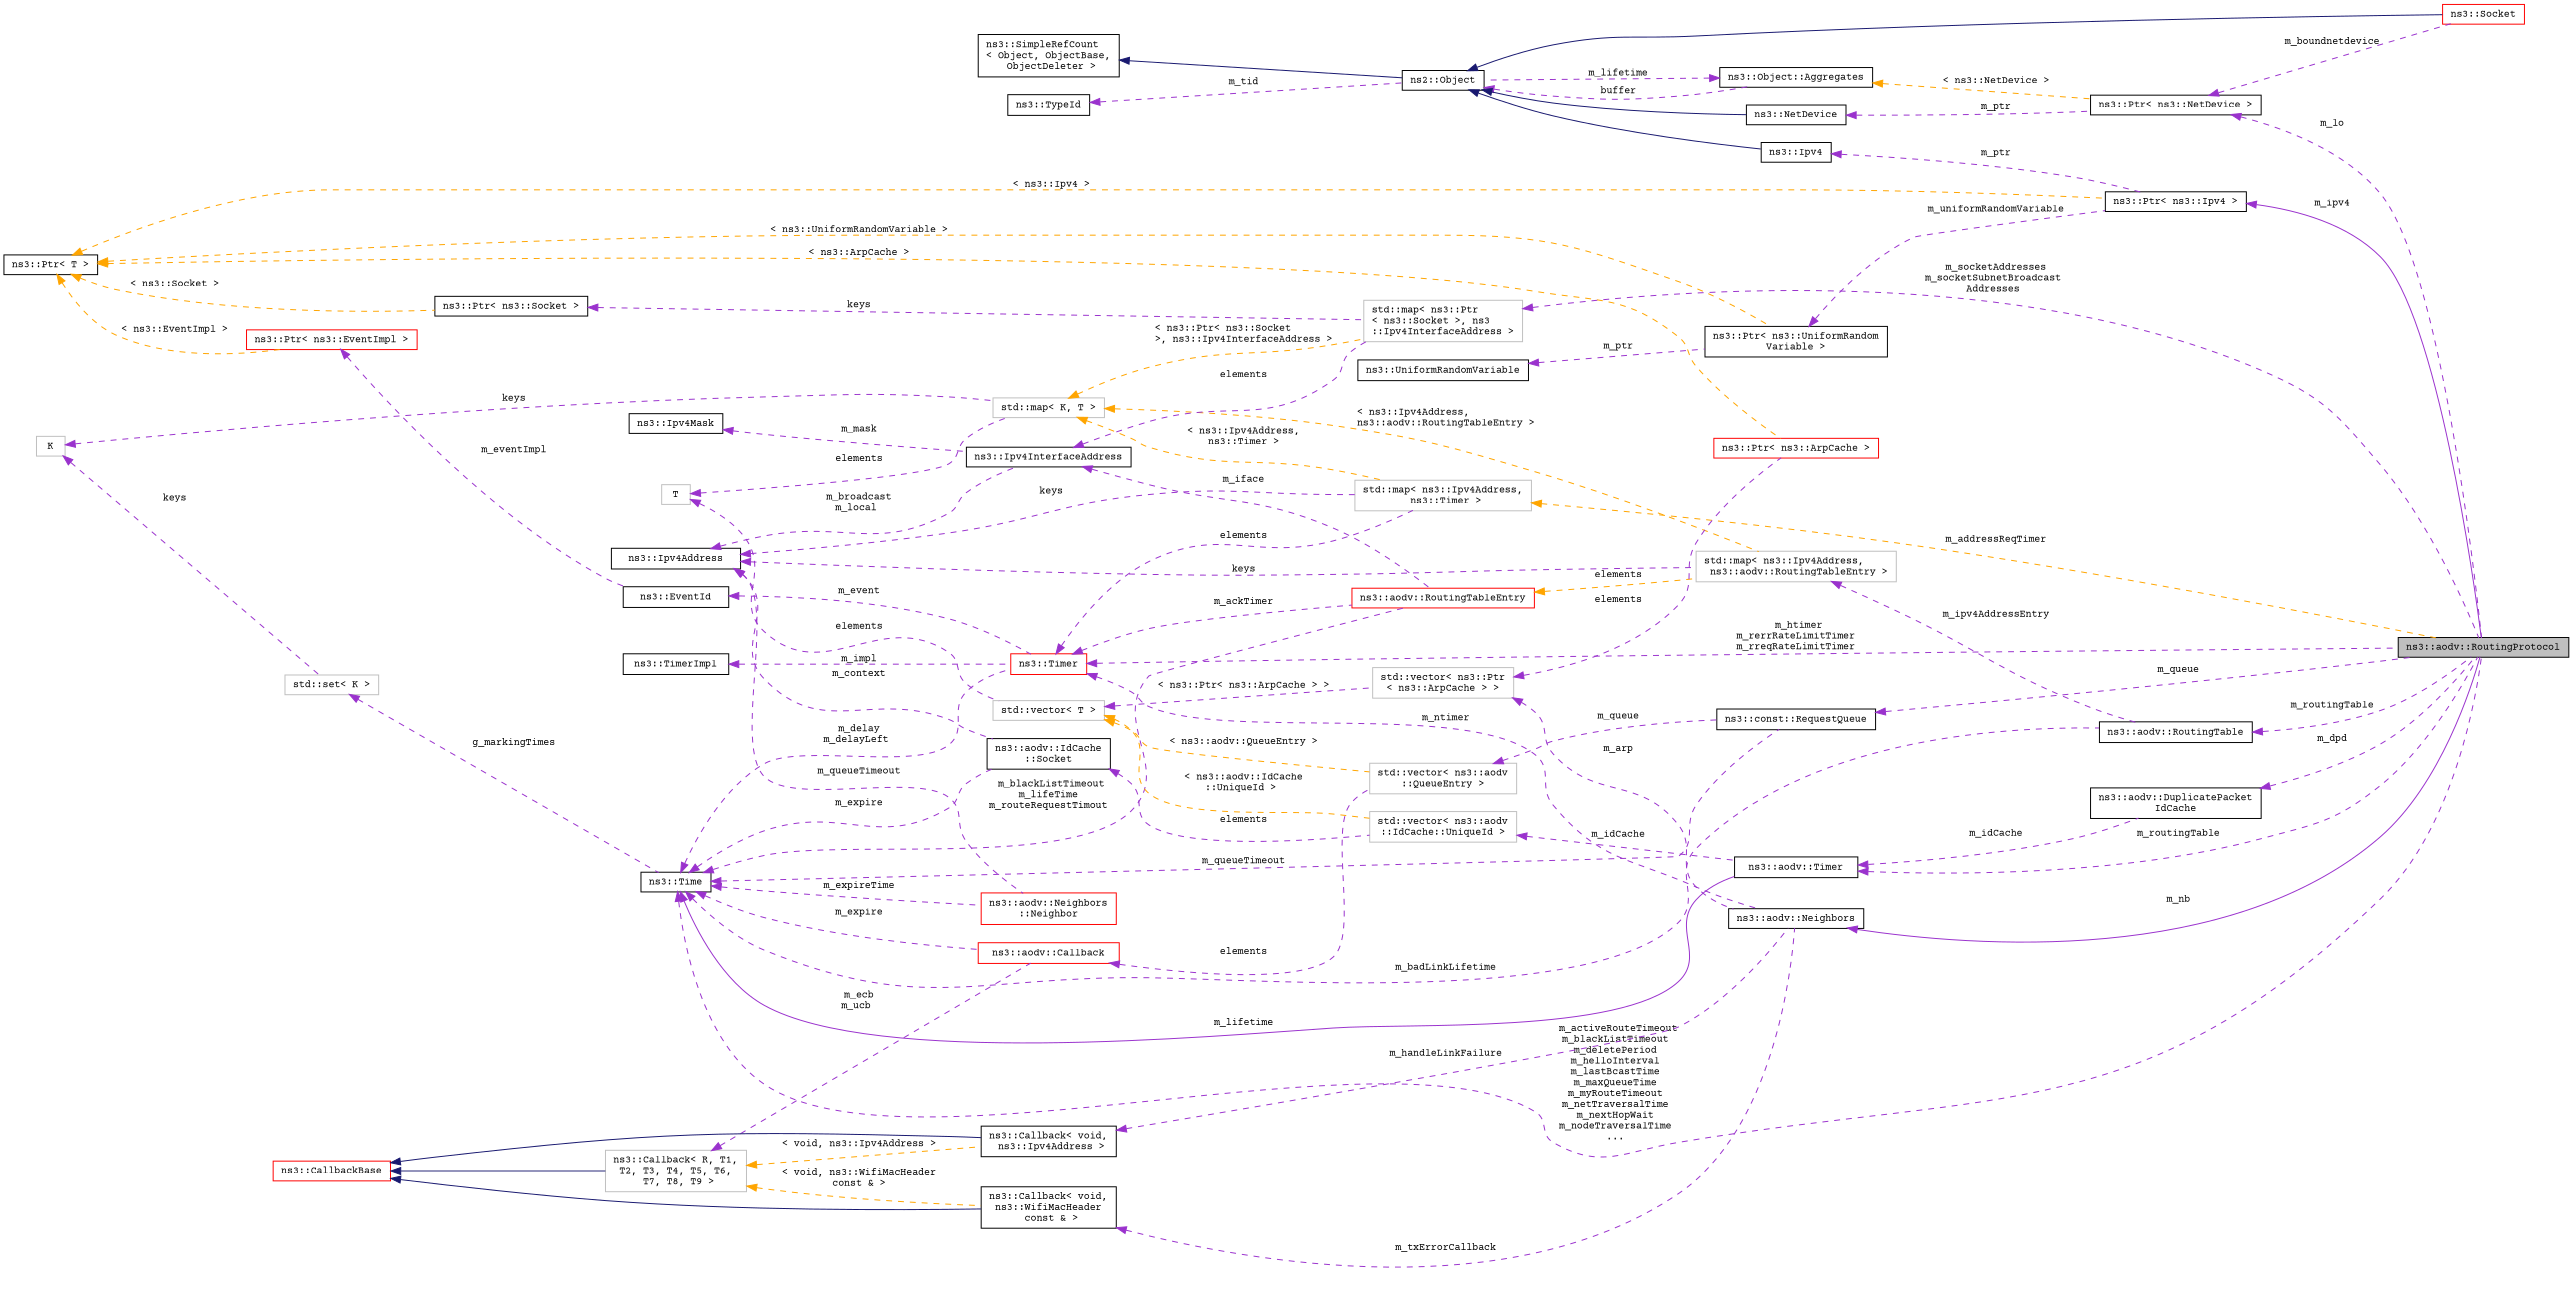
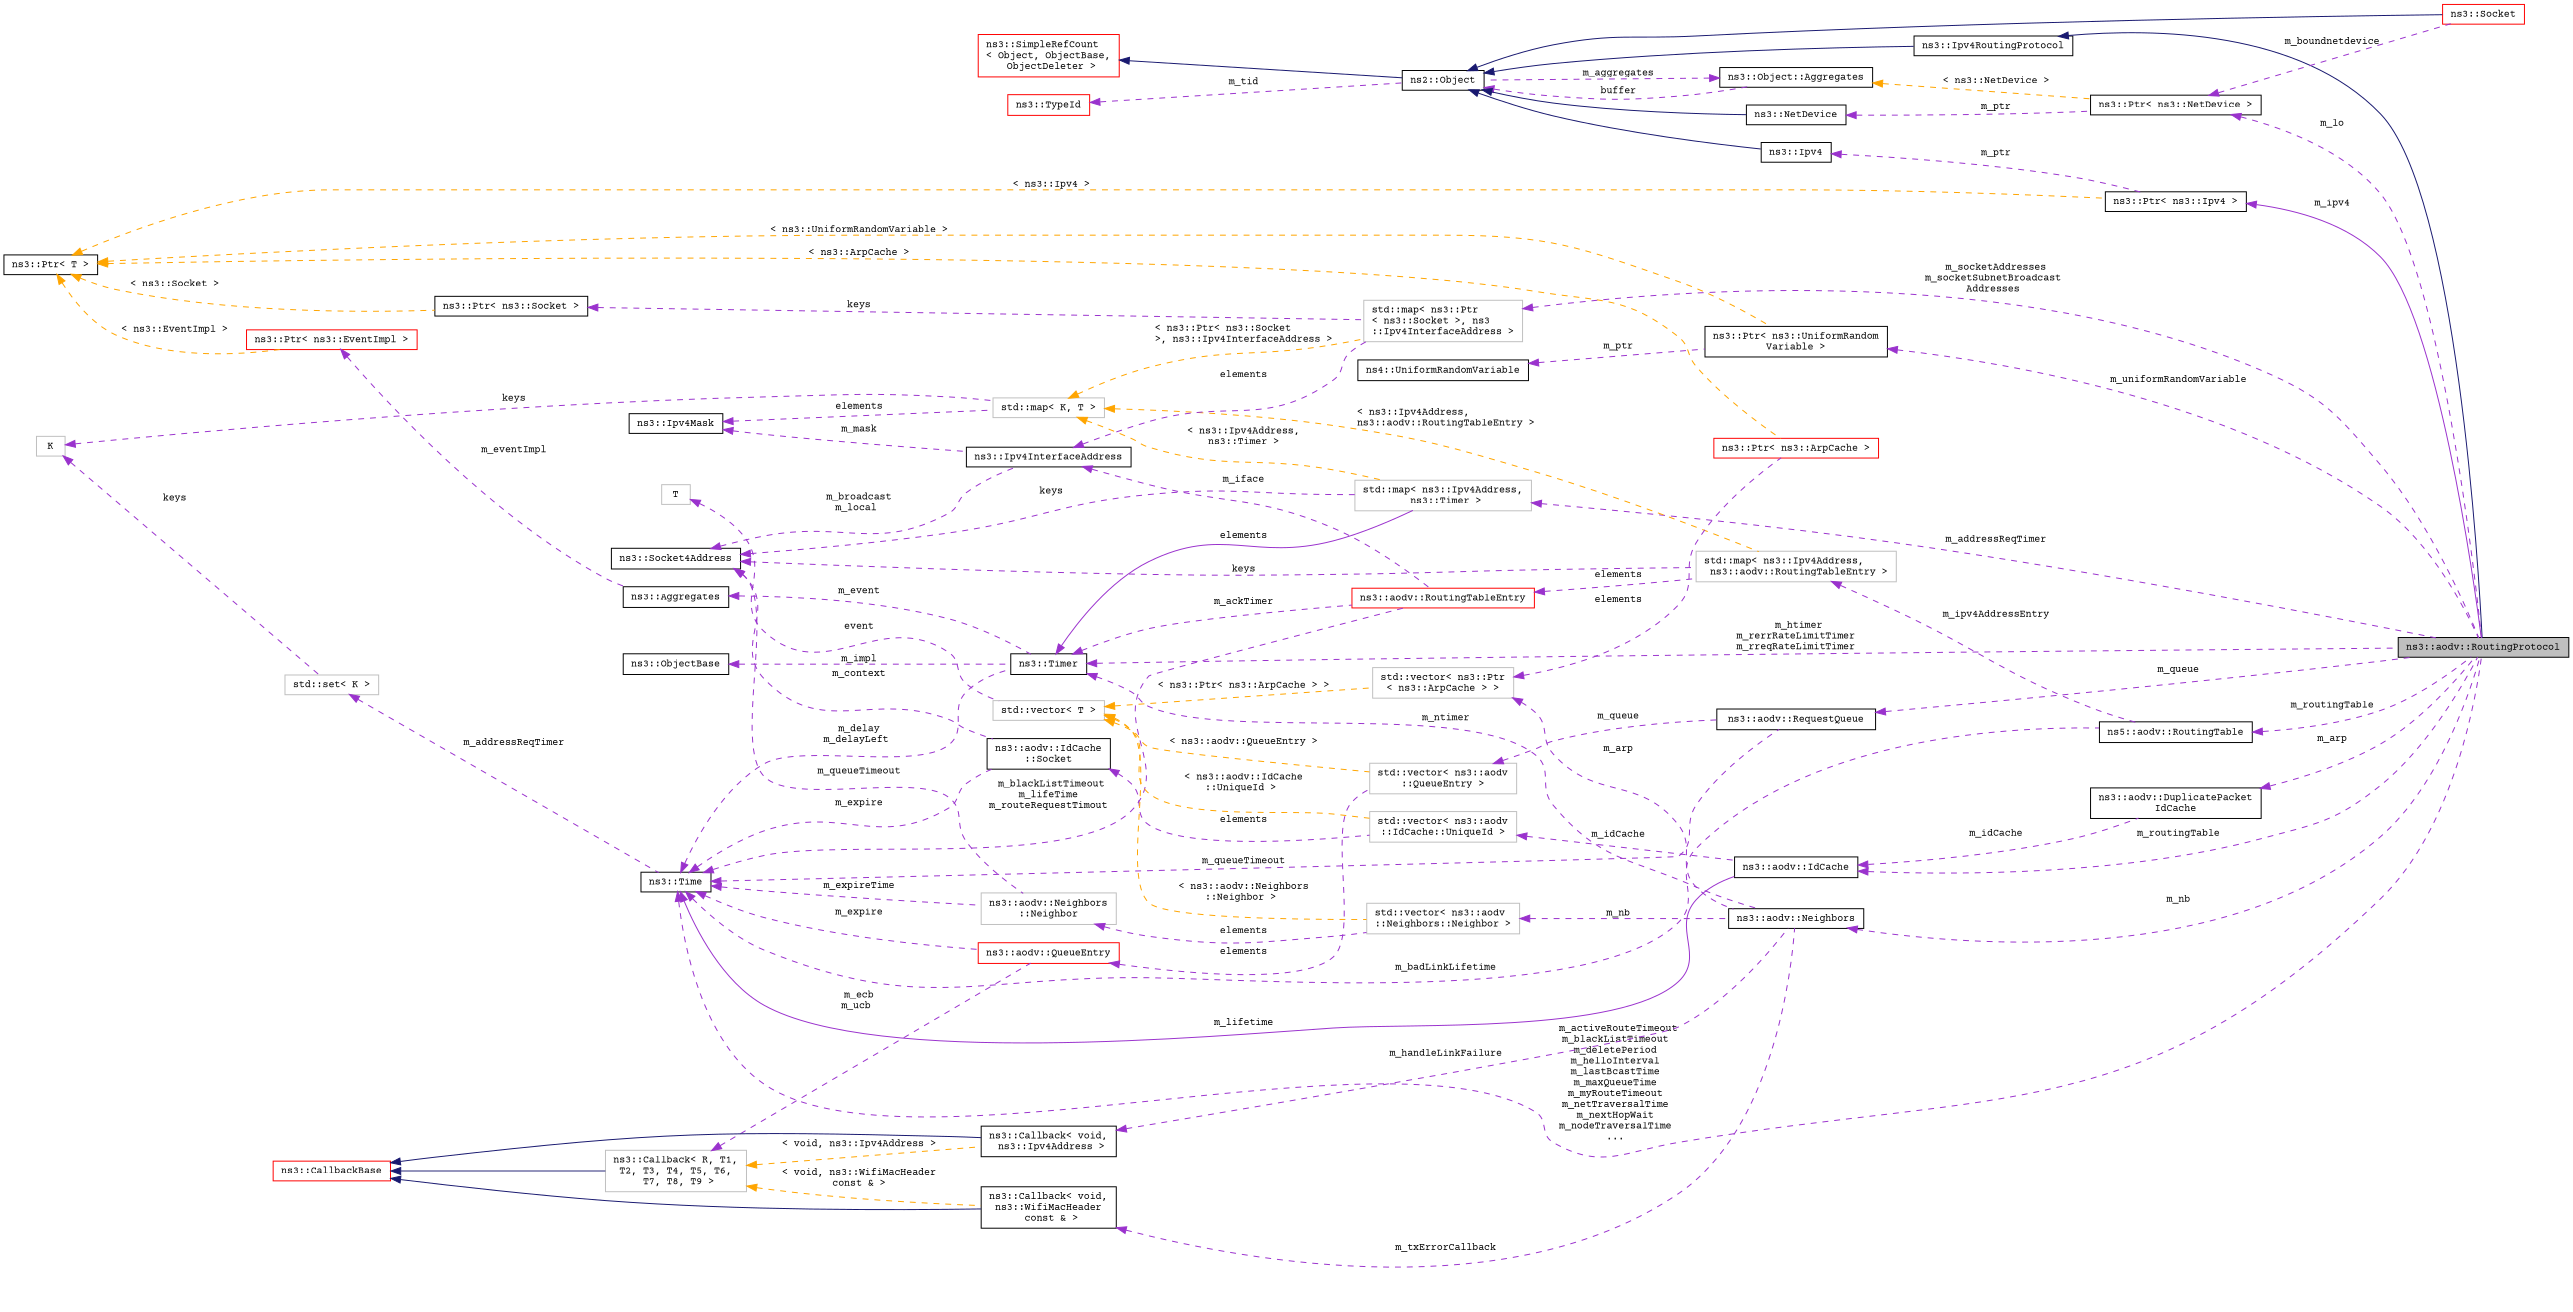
node "ns3::Ipv4RoutingProtocol": added
node "ns3::SimpleRefCount < Object, ObjectBase, ObjectDeleter >": color black -> red
edge "ns2::Object" -> "ns3::Object::Aggregates": label " m_lifetime" -> " m_aggregates"
node "ns3::TypeId": color black -> red
edge "ns3::Ptr< ns3::Ipv4 >" -> "ns3::Ptr< ns3::UniformRandom Variable >": now "ns3::aodv::RoutingProtocol" -> "ns3::Ptr< ns3::UniformRandom Variable >"
node "ns3::UniformRandomVariable": label "ns3::UniformRandomVariable" -> "ns4::UniformRandomVariable"
edge "std::map< K, T >" -> "T": now "std::map< K, T >" -> "ns3::Ipv4Mask"
edge "std::map< ns3::Ipv4Address, ns3::Timer >" -> "ns3::Timer": style dashed -> solid
edge "ns3::aodv::RoutingProtocol" -> "std::map< ns3::Ipv4Address, ns3::Timer >": color orange -> darkorchid3
node "ns3::Ipv4Address": label "ns3::Ipv4Address" -> "ns3::Socket4Address"
edge "std::map< ns3::Ipv4Address, ns3::aodv::RoutingTableEntry >" -> "ns3::aodv::RoutingTableEntry": color orange -> darkorchid3
node "ns3::EventId": label "ns3::EventId" -> "ns3::Aggregates"
edge "std::vector< T >" -> "T": label " elements" -> " event"
node "ns3::TimerImpl": label "ns3::TimerImpl" -> "ns3::ObjectBase"
node "ns3::Timer": color red -> black
edge "std::vector< ns3::Ptr < ns3::ArpCache > >" -> "std::vector< T >": color darkorchid3 -> orange
node "ns3::const::RequestQueue": label "ns3::const::RequestQueue" -> "ns3::aodv::RequestQueue"
node "ns3::aodv::RoutingTable": label "ns3::aodv::RoutingTable" -> "ns5::aodv::RoutingTable"
edge "ns3::aodv::RoutingProtocol" -> "ns3::aodv::DuplicatePacket IdCache": label " m_dpd" -> " m_arp"
edge "ns3::Time" -> "std::set< K >": label " g_markingTimes" -> " m_addressReqTimer"
node "ns3::aodv::Timer": label "ns3::aodv::Timer" -> "ns3::aodv::IdCache"
node "ns3::aodv::Neighbors ::Neighbor": color red -> grey75
edge "ns3::aodv::RoutingProtocol" -> "ns3::aodv::Neighbors": style solid -> dashed
node "std::vector< ns3::aodv ::Neighbors::Neighbor >": added
node "ns3::aodv::Callback": label "ns3::aodv::Callback" -> "ns3::aodv::QueueEntry"
